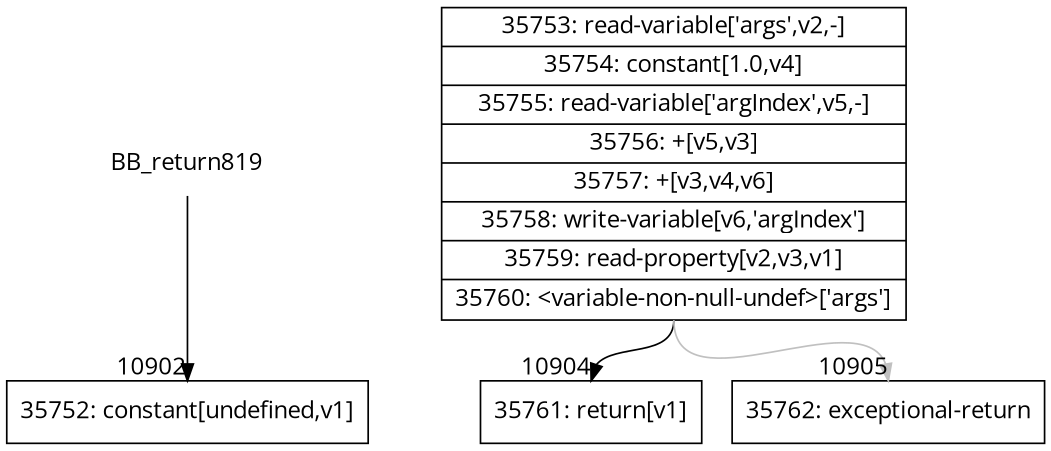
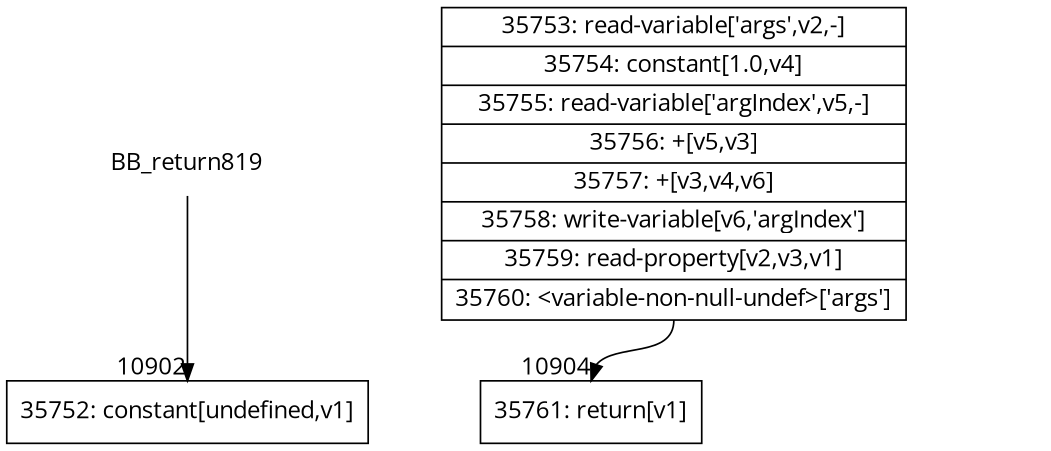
node "35762: exceptional-return": removed
